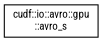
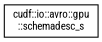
node "cudf::io::avro::gpu ::avro_s": label "cudf::io::avro::gpu ::avro_s" -> "cudf::io::avro::gpu ::schemadesc_s"
